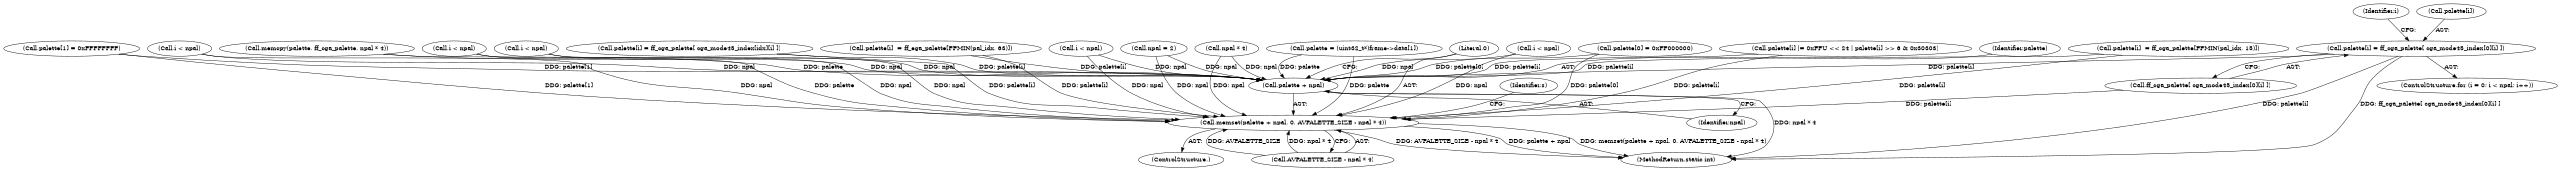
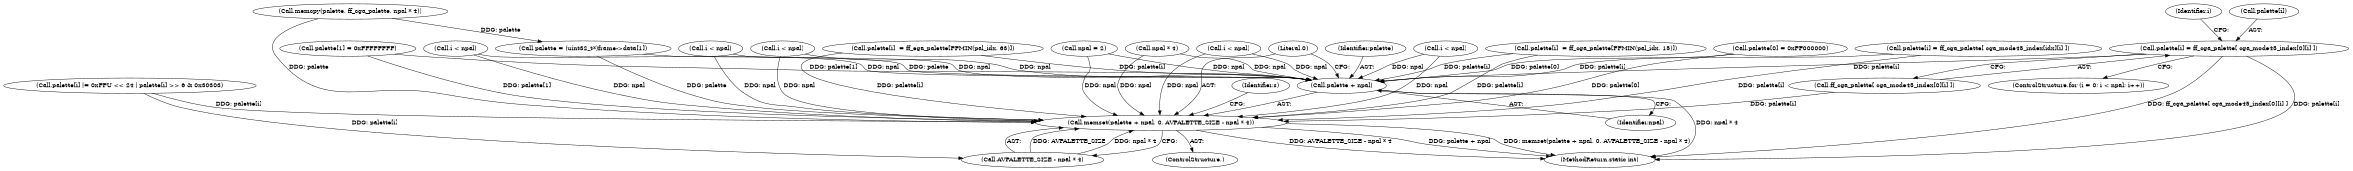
edge "(Call,palette[i] |= 0xFFU << 24 | palette[i] >> 6 & 0x30303)" -> "(Call,palette + npal)": now "(Call,palette[i] |= 0xFFU << 24 | palette[i] >> 6 & 0x30303)" -> "(Call,AVPALETTE_SIZE - npal * 4)"
edge "(Call,memcpy(palette, ff_cga_palette, npal * 4))" -> "(Call,palette + npal)": now "(Call,memcpy(palette, ff_cga_palette, npal * 4))" -> "(Call,palette = (uint32_t*)frame->data[1])"
edge "(Call,palette[i] = ff_cga_palette[ cga_mode45_index[0][i] ])" -> "(ControlStructure,for (i = 0; i < npal; i++))": label "AST: " -> "CFG: "
